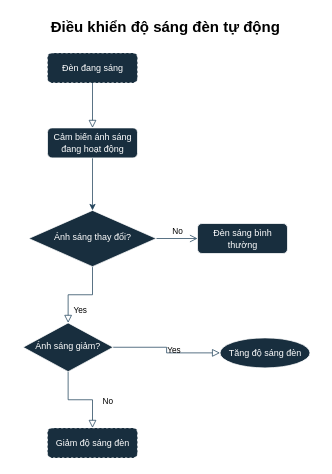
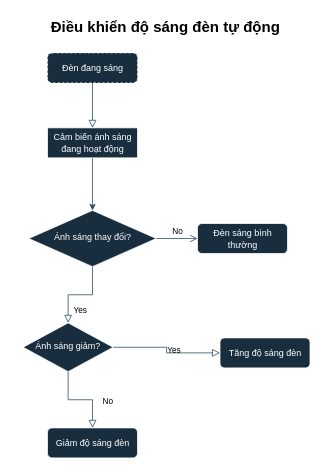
node "Cảm biến ánh sáng đang hoạt động": shape rounded rectangle -> rectangle
node "Tăng độ sáng đèn": shape ellipse -> rounded rectangle
node "Giảm độ sáng đèn": style dashed -> solid
